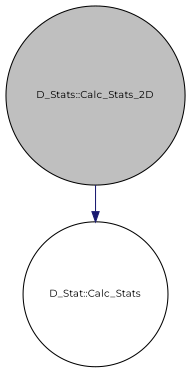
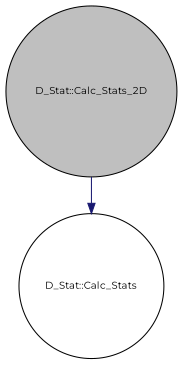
node "D_Stats::Calc_Stats_2D": label "D_Stats::Calc_Stats_2D" -> "D_Stat::Calc_Stats_2D"
